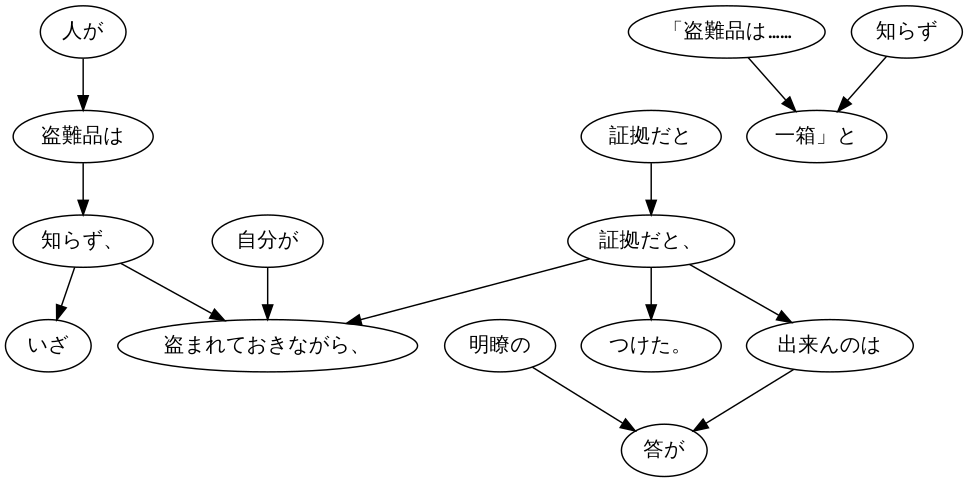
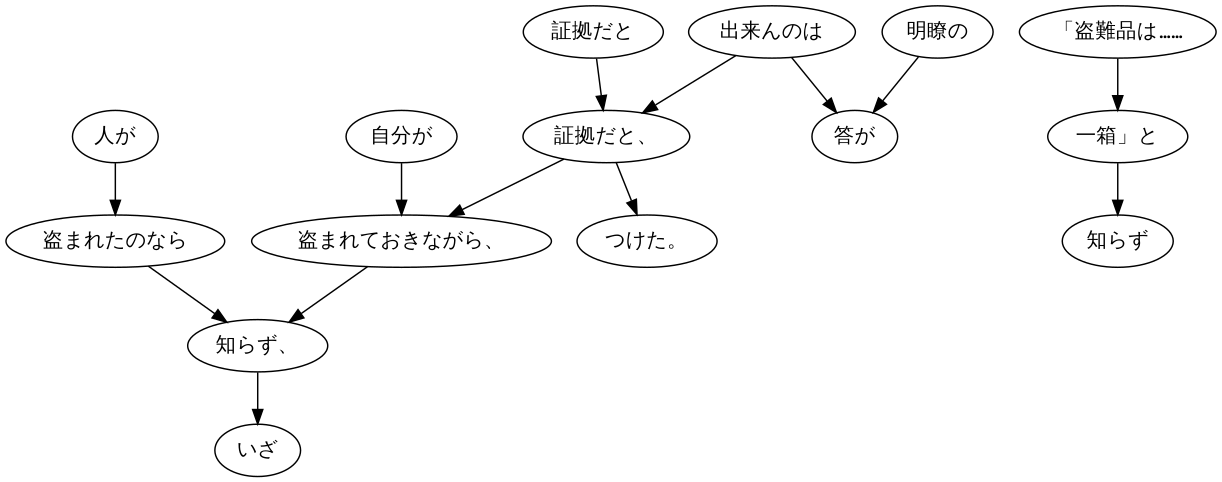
edge "知らず" -> "一箱」と": reversed
node "盗難品は": label "盗難品は" -> "盗まれたのなら"
edge "知らず、" -> "盗まれておきながら、": reversed
edge "証拠だと、" -> "出来んのは": reversed
